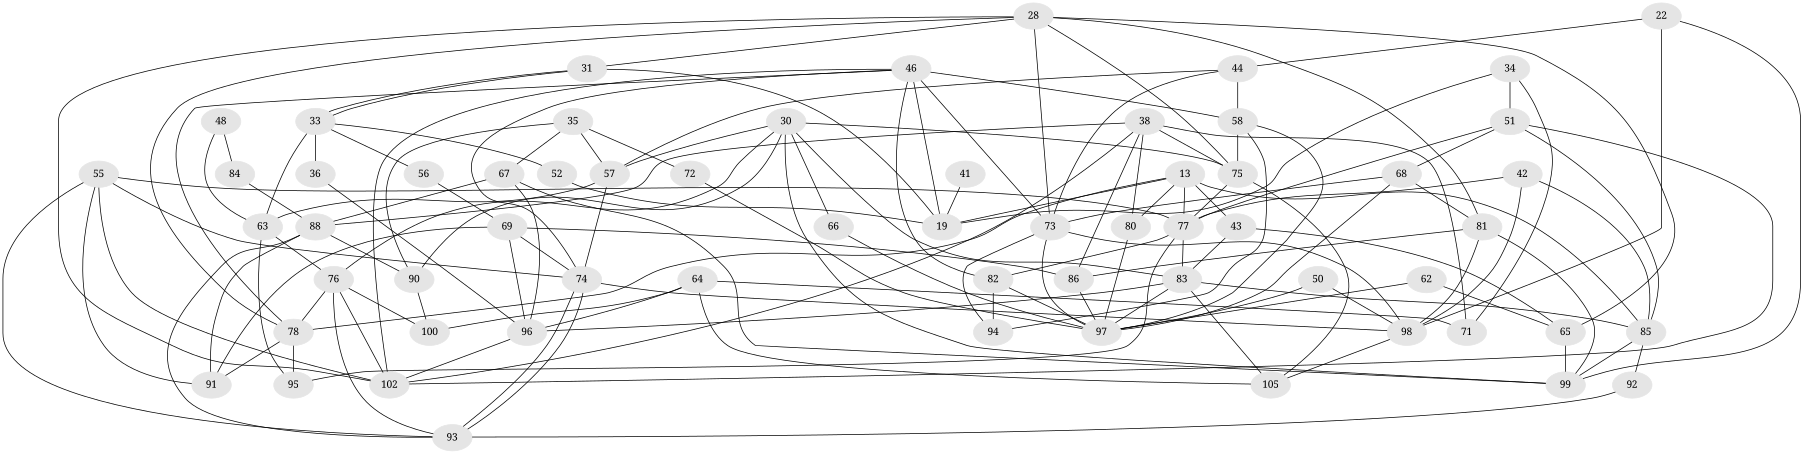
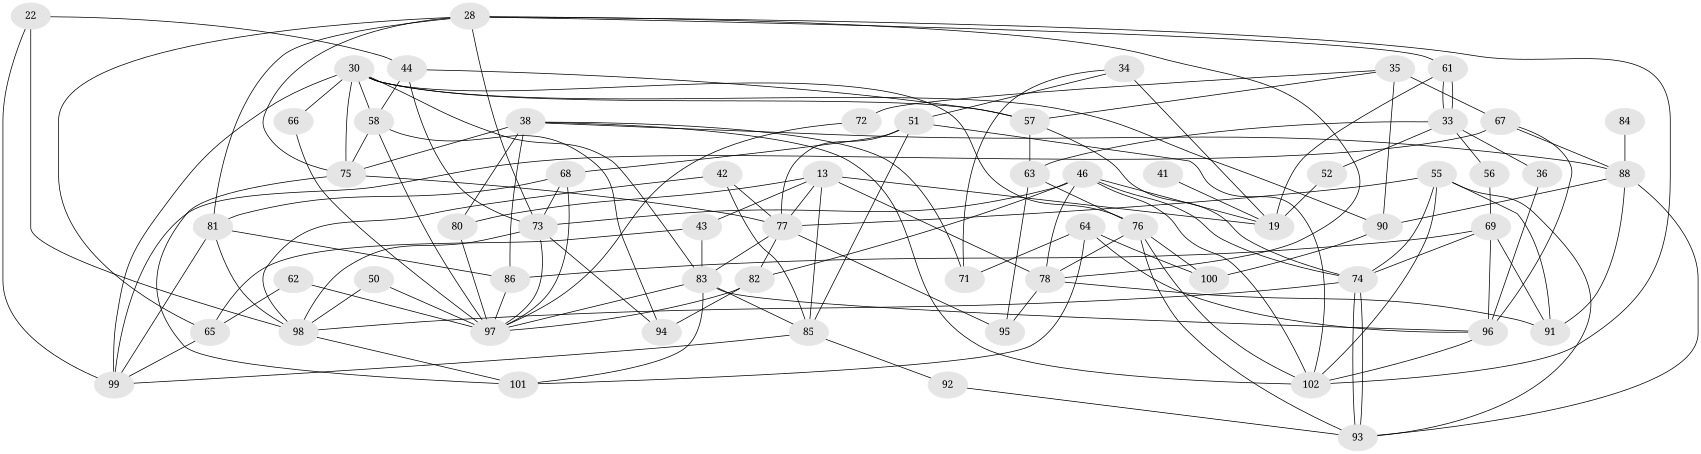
node "31": label "31" -> "61"
edge "46" -- "58": now "30" -- "58"
node "48": removed
node "105": label "105" -> "101"
